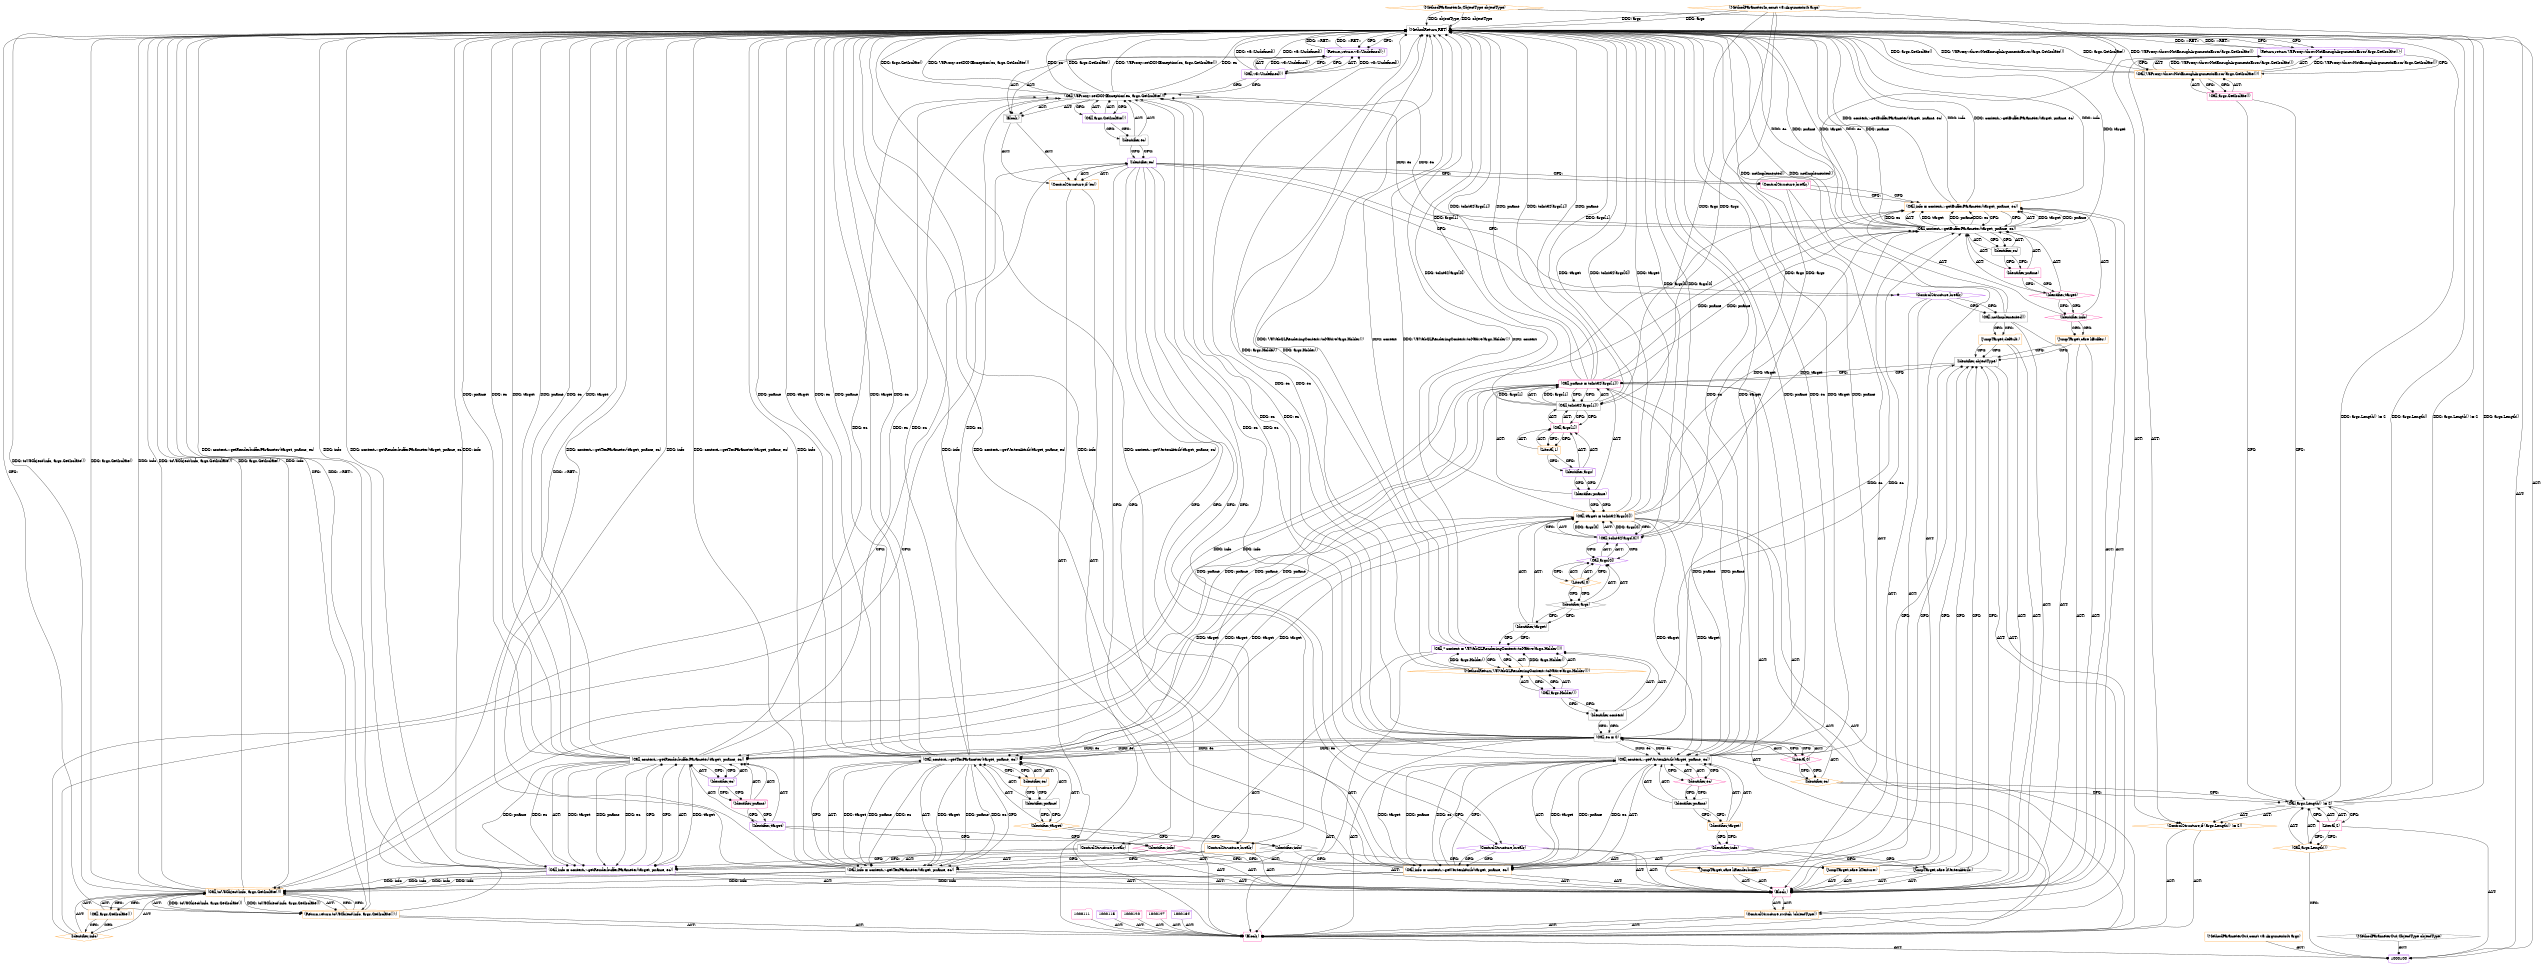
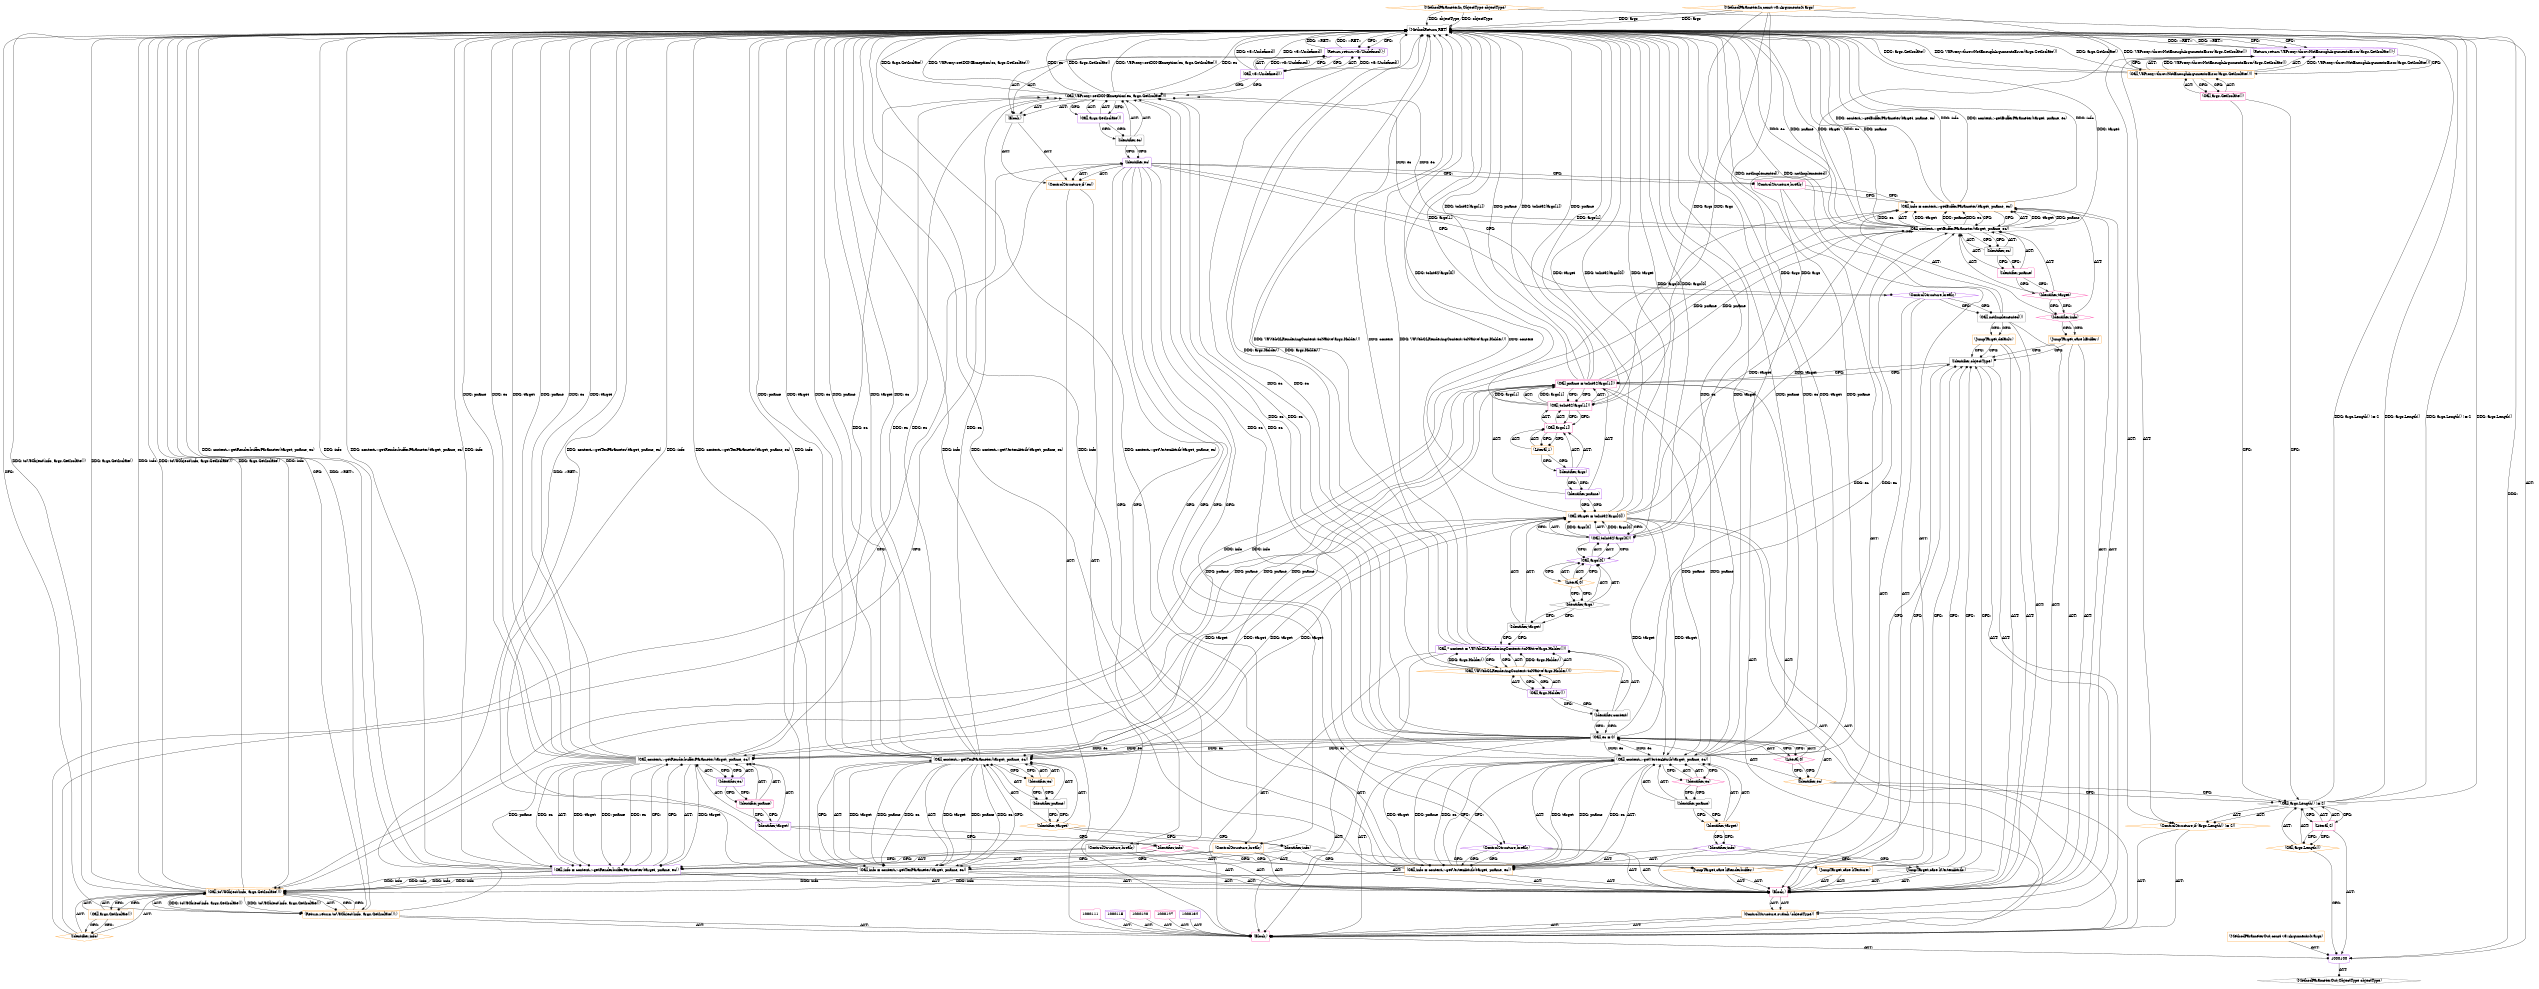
node "(Call,toInt32(args[1]))": color gray40 -> deeppink
edge "(MethodReturn,RET)" -> "1000100": label "AST: " -> "DDG: "
node "(MethodReturn,V8WebGLRenderingContext::toNative(args.Holder()))": label "(MethodReturn,V8WebGLRenderingContext::toNative(args.Holder()))" -> "(Call,V8WebGLRenderingContext::toNative(args.Holder()))"
edge "(MethodParameterOut,ObjectType objectType)" -> "1000100": reversed
